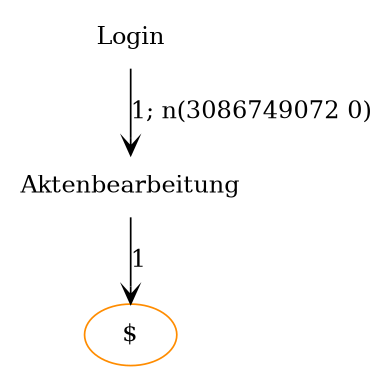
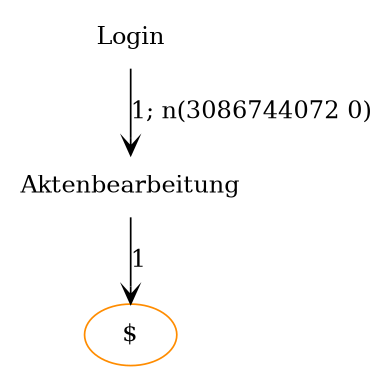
edge "Login" -> "Aktenbearbeitung": label "1; n(3086749072 0)" -> "1; n(3086744072 0)"
